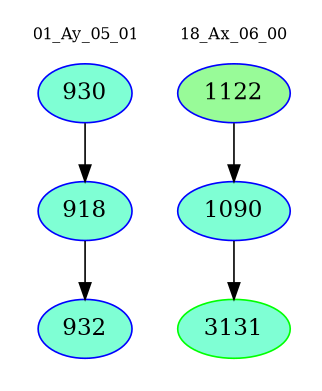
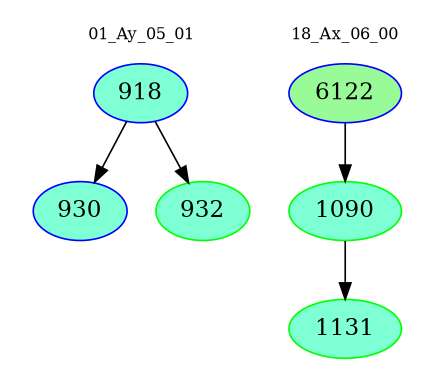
node "1122": label "1122" -> "6122"
edge "930" -> "918": reversed
node "1090": color blue -> green
node "932": color blue -> green
node "3131": label "3131" -> "1131"
